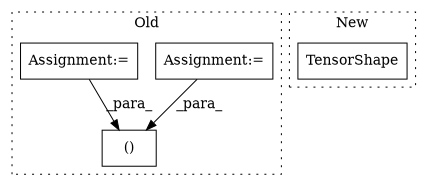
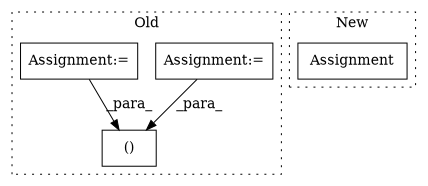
node "TensorShape": label "TensorShape" -> "Assignment"
